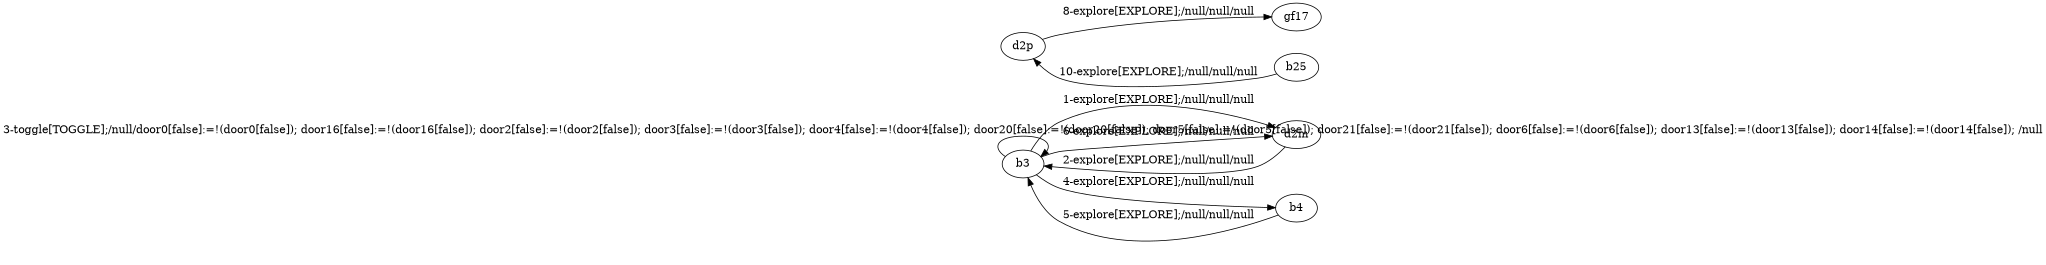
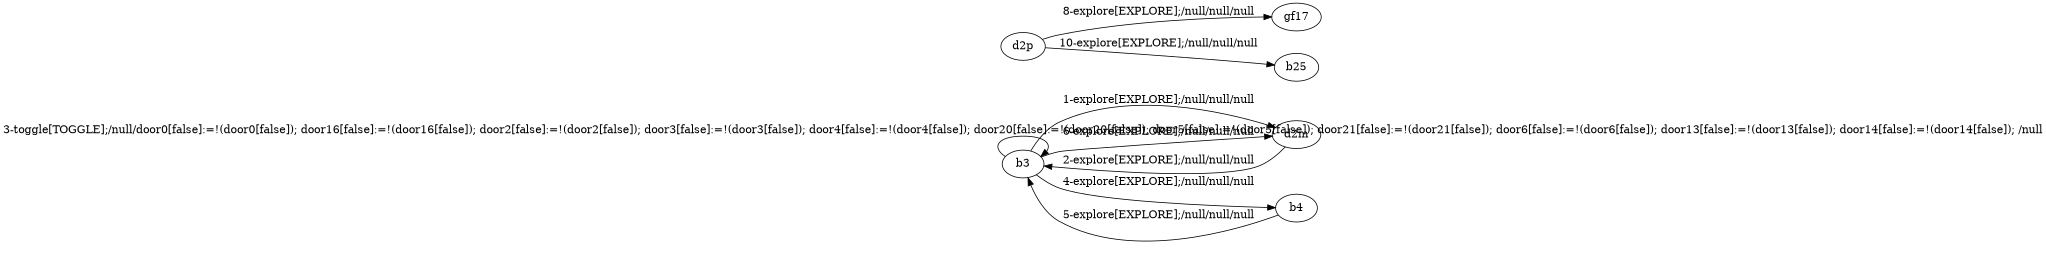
edge "b25" -> "d2p": reversed
